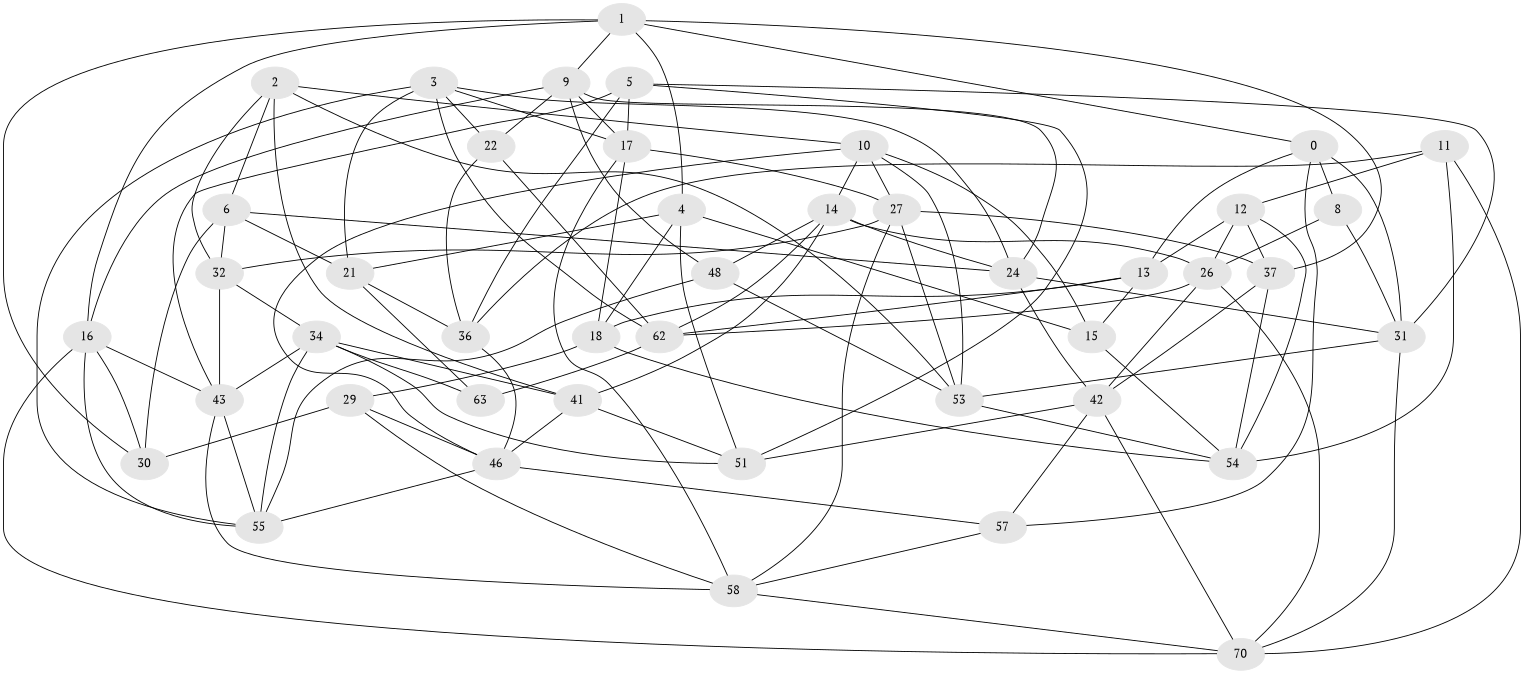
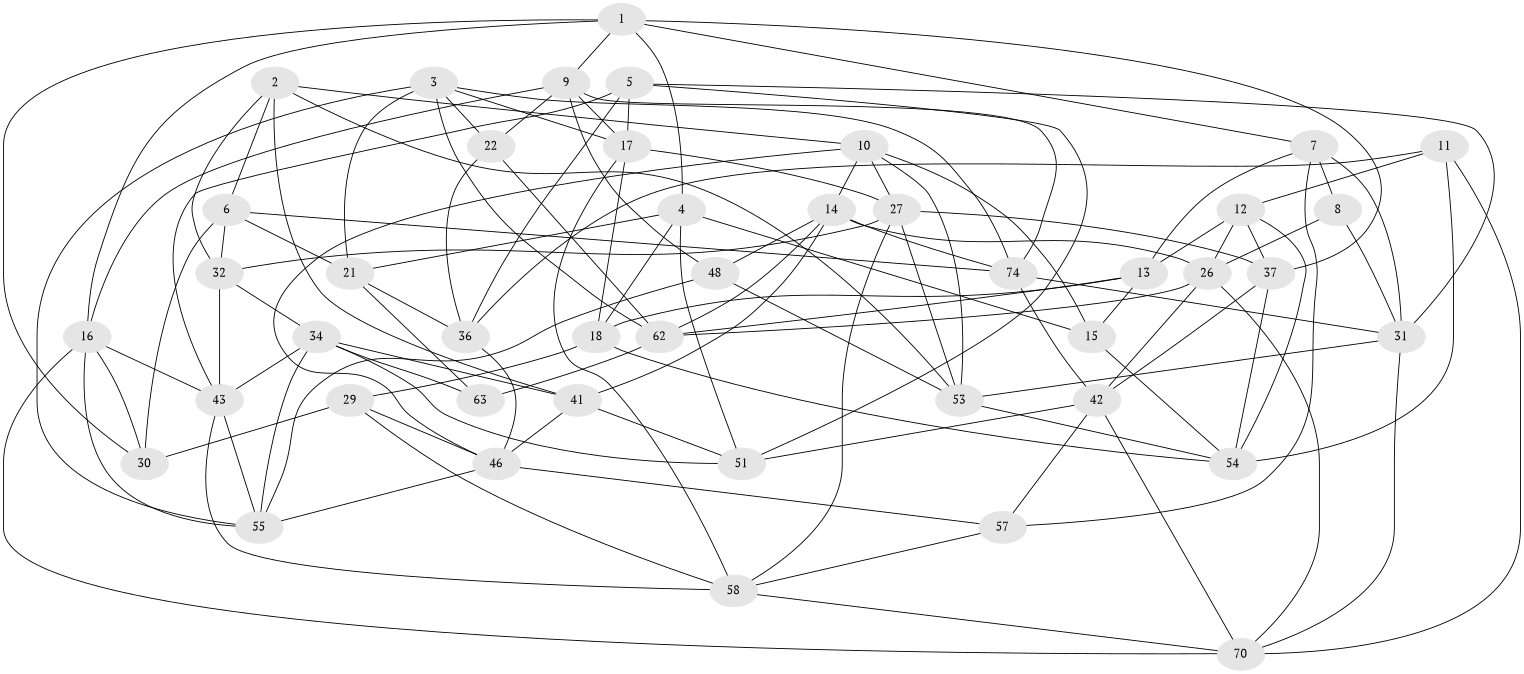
node "0": label "0" -> "7"
node "24": label "24" -> "74"
